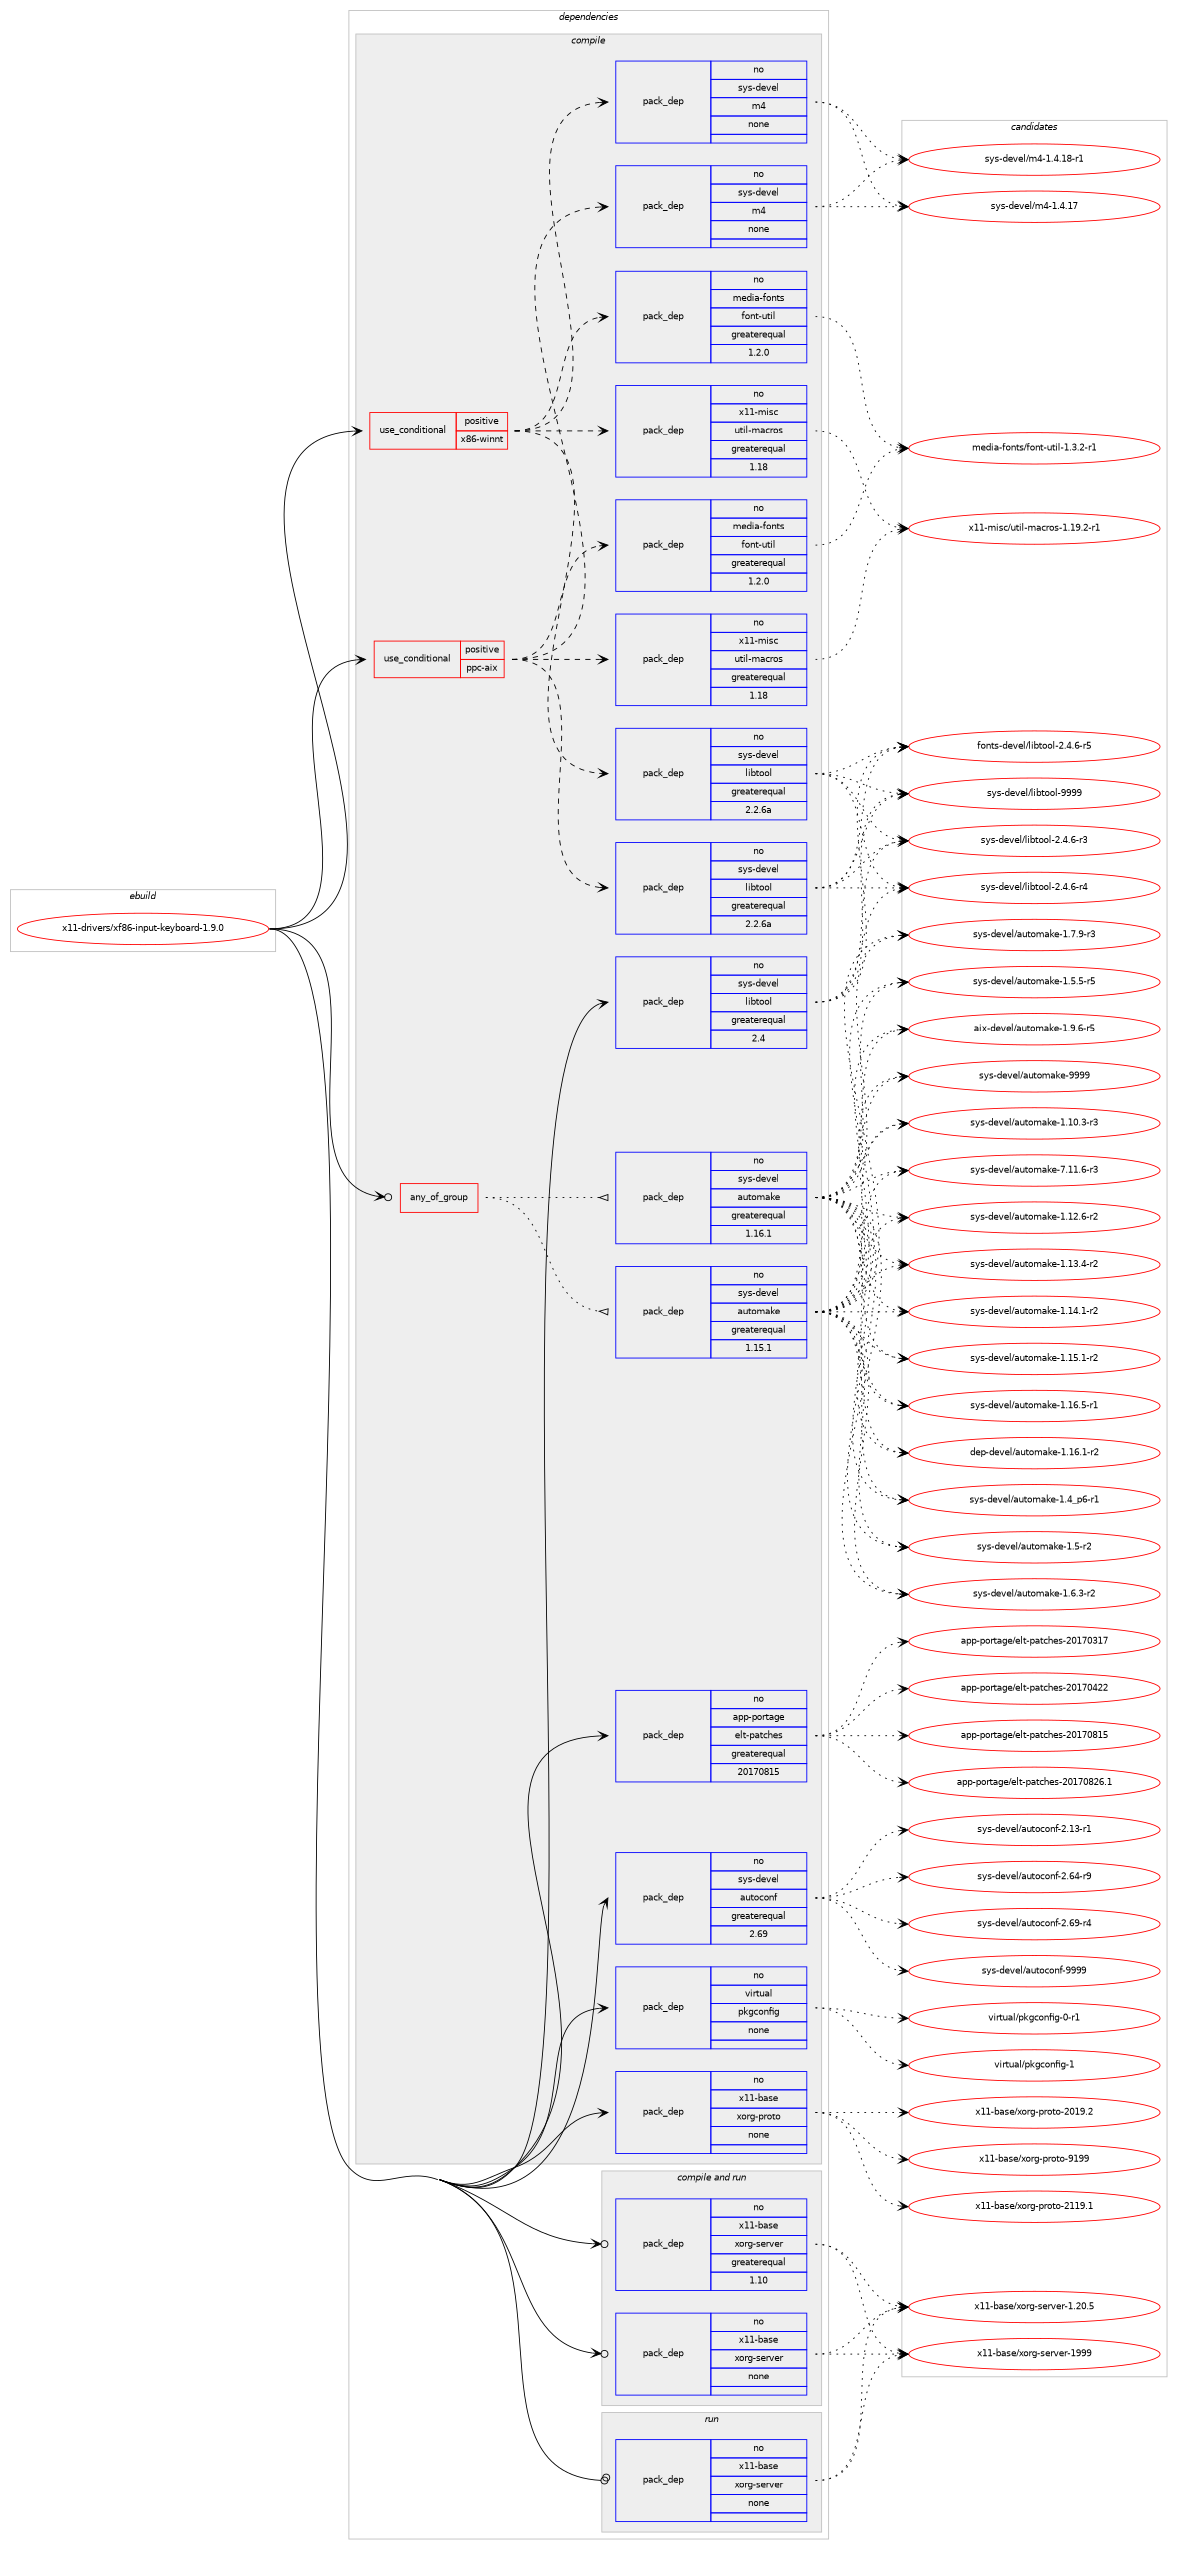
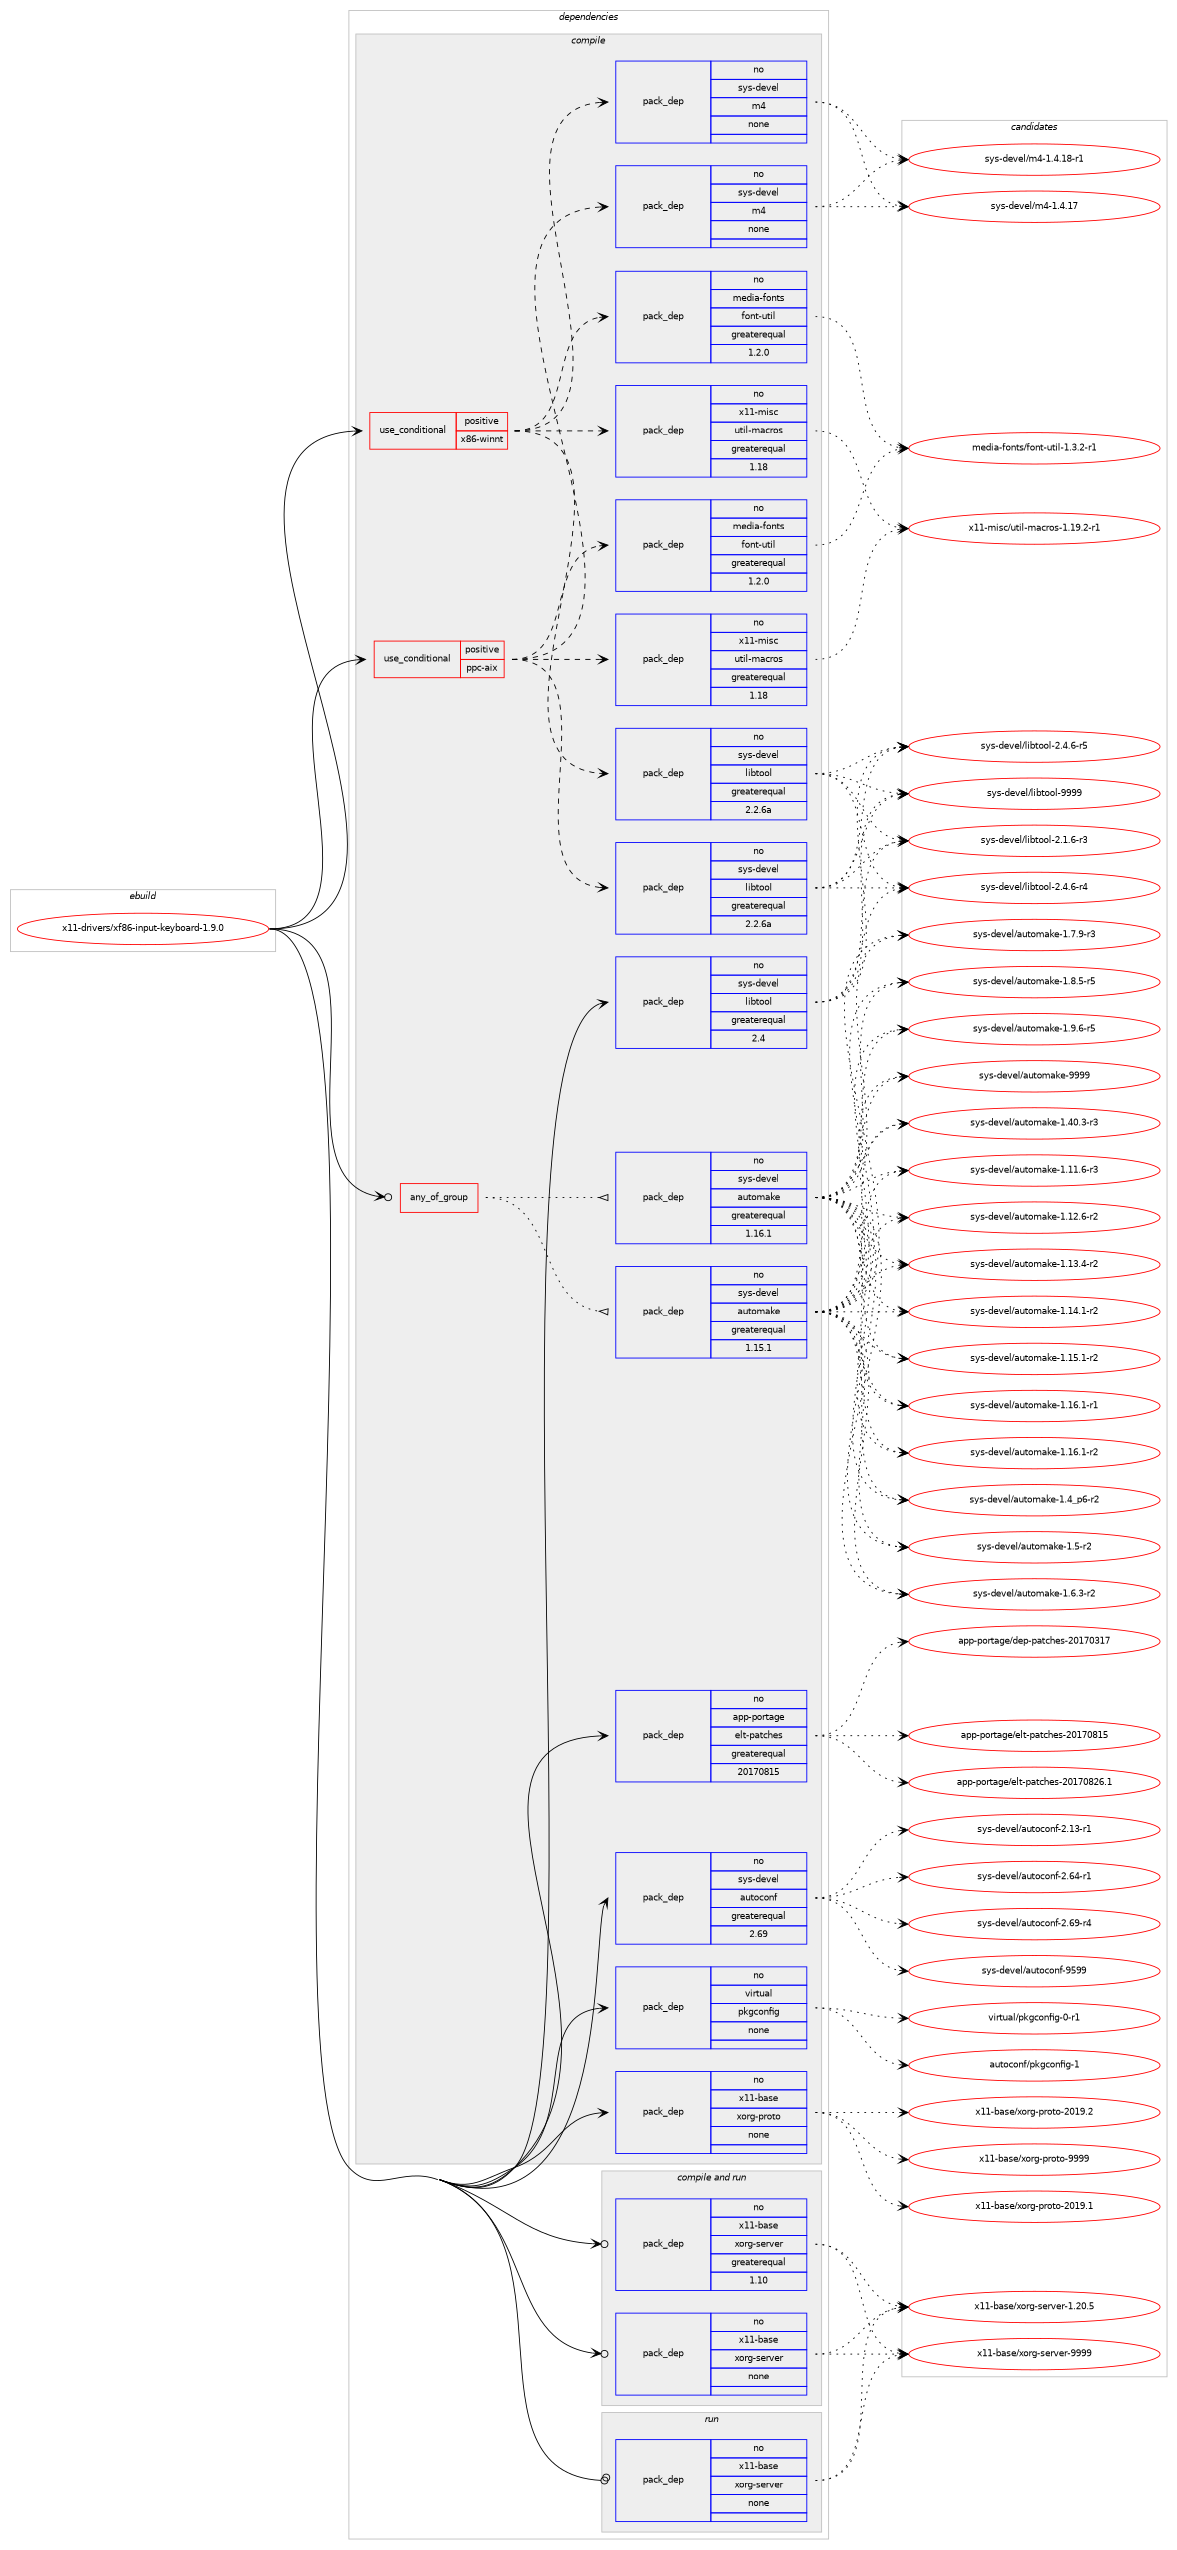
node "fonts-devel/libtool-2.4.6-r5": label "fonts-devel/libtool-2.4.6-r5" -> "sys-devel/libtool-2.4.6-r5"
node "sys-devel/libtool-2.4.6-r3": label "sys-devel/libtool-2.4.6-r3" -> "sys-devel/libtool-2.1.6-r3"
node "sys-devel/automake-1.5.5-r5": label "sys-devel/automake-1.5.5-r5" -> "sys-devel/automake-1.8.5-r5"
node "aix-devel/automake-1.9.6-r5": label "aix-devel/automake-1.9.6-r5" -> "sys-devel/automake-1.9.6-r5"
node "sys-devel/automake-1.10.3-r3": label "sys-devel/automake-1.10.3-r3" -> "sys-devel/automake-1.40.3-r3"
node "sys-devel/automake-7.11.6-r3": label "sys-devel/automake-7.11.6-r3" -> "sys-devel/automake-1.11.6-r3"
node "sys-devel/automake-1.16.5-r1": label "sys-devel/automake-1.16.5-r1" -> "sys-devel/automake-1.16.1-r1"
node "dep-devel/automake-1.16.1-r2": label "dep-devel/automake-1.16.1-r2" -> "sys-devel/automake-1.16.1-r2"
node "sys-devel/automake-1.4_p6-r1": label "sys-devel/automake-1.4_p6-r1" -> "sys-devel/automake-1.4_p6-r2"
node "app-portage/elt-patches-20170317": label "app-portage/elt-patches-20170317" -> "app-portage/dep-patches-20170317"
node "app-portage/elt-patches-20170422": removed
node "sys-devel/autoconf-2.64-r9": label "sys-devel/autoconf-2.64-r9" -> "sys-devel/autoconf-2.64-r1"
node "sys-devel/autoconf-9999": label "sys-devel/autoconf-9999" -> "sys-devel/autoconf-9599"
node "virtual/pkgconfig-1": label "virtual/pkgconfig-1" -> "autoconf/pkgconfig-1"
node "x11-base/xorg-proto-9199": label "x11-base/xorg-proto-9199" -> "x11-base/xorg-proto-9999"
node "x11-base/xorg-proto-2119.1": label "x11-base/xorg-proto-2119.1" -> "x11-base/xorg-proto-2019.1"
node "x11-base/xorg-server-1999": label "x11-base/xorg-server-1999" -> "x11-base/xorg-server-9999"
